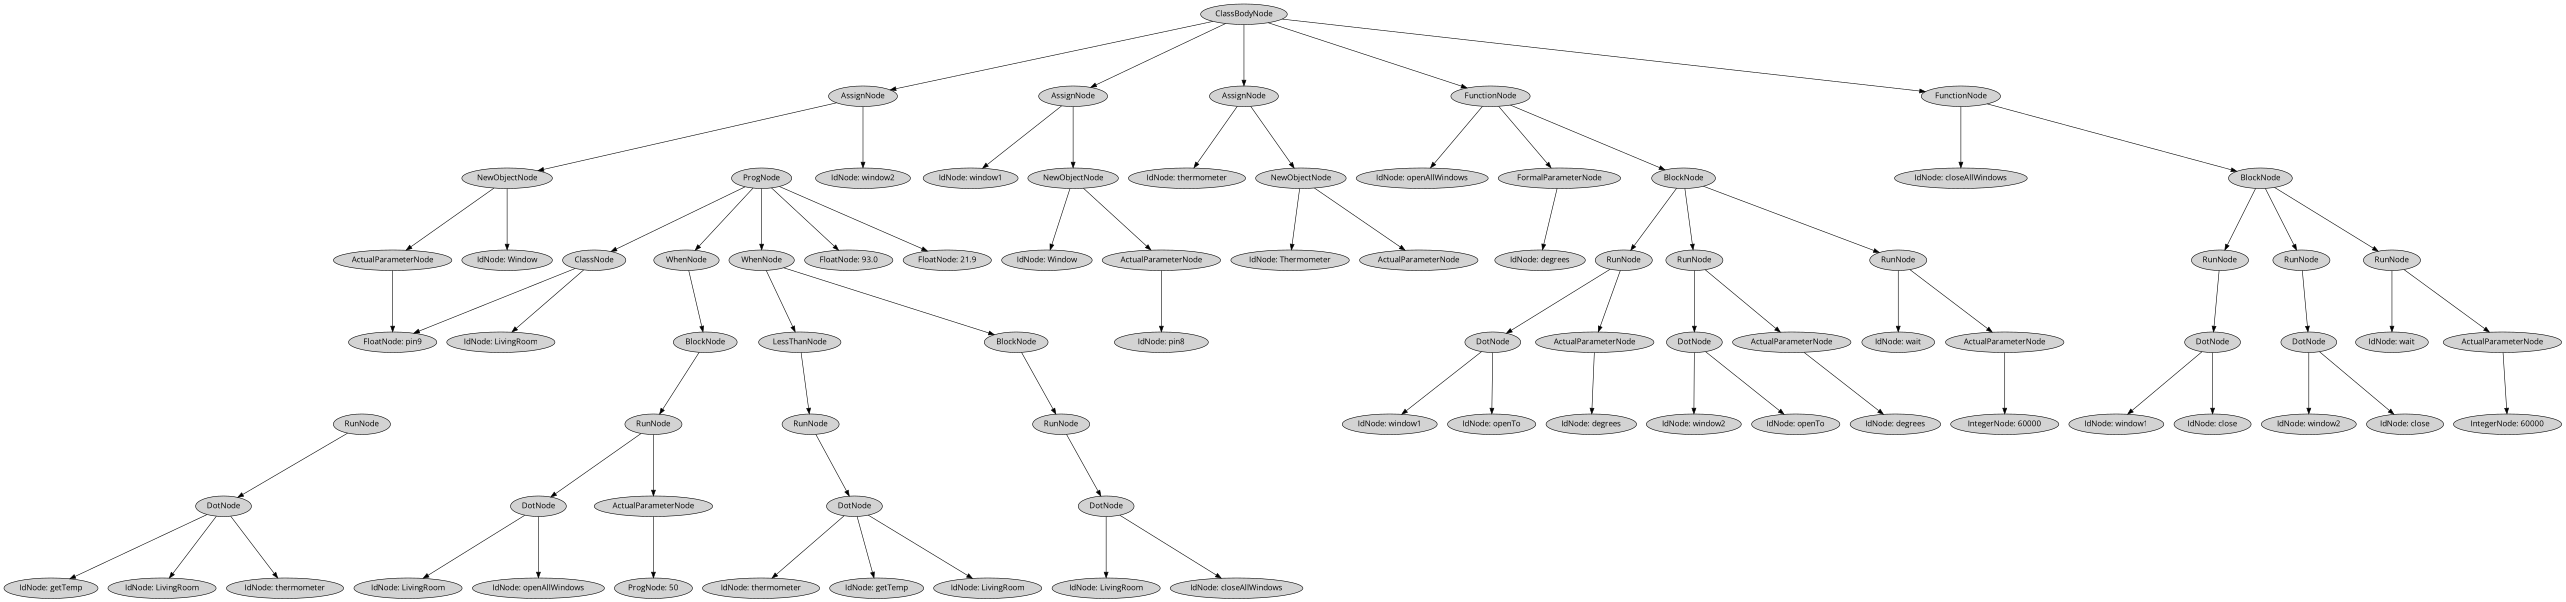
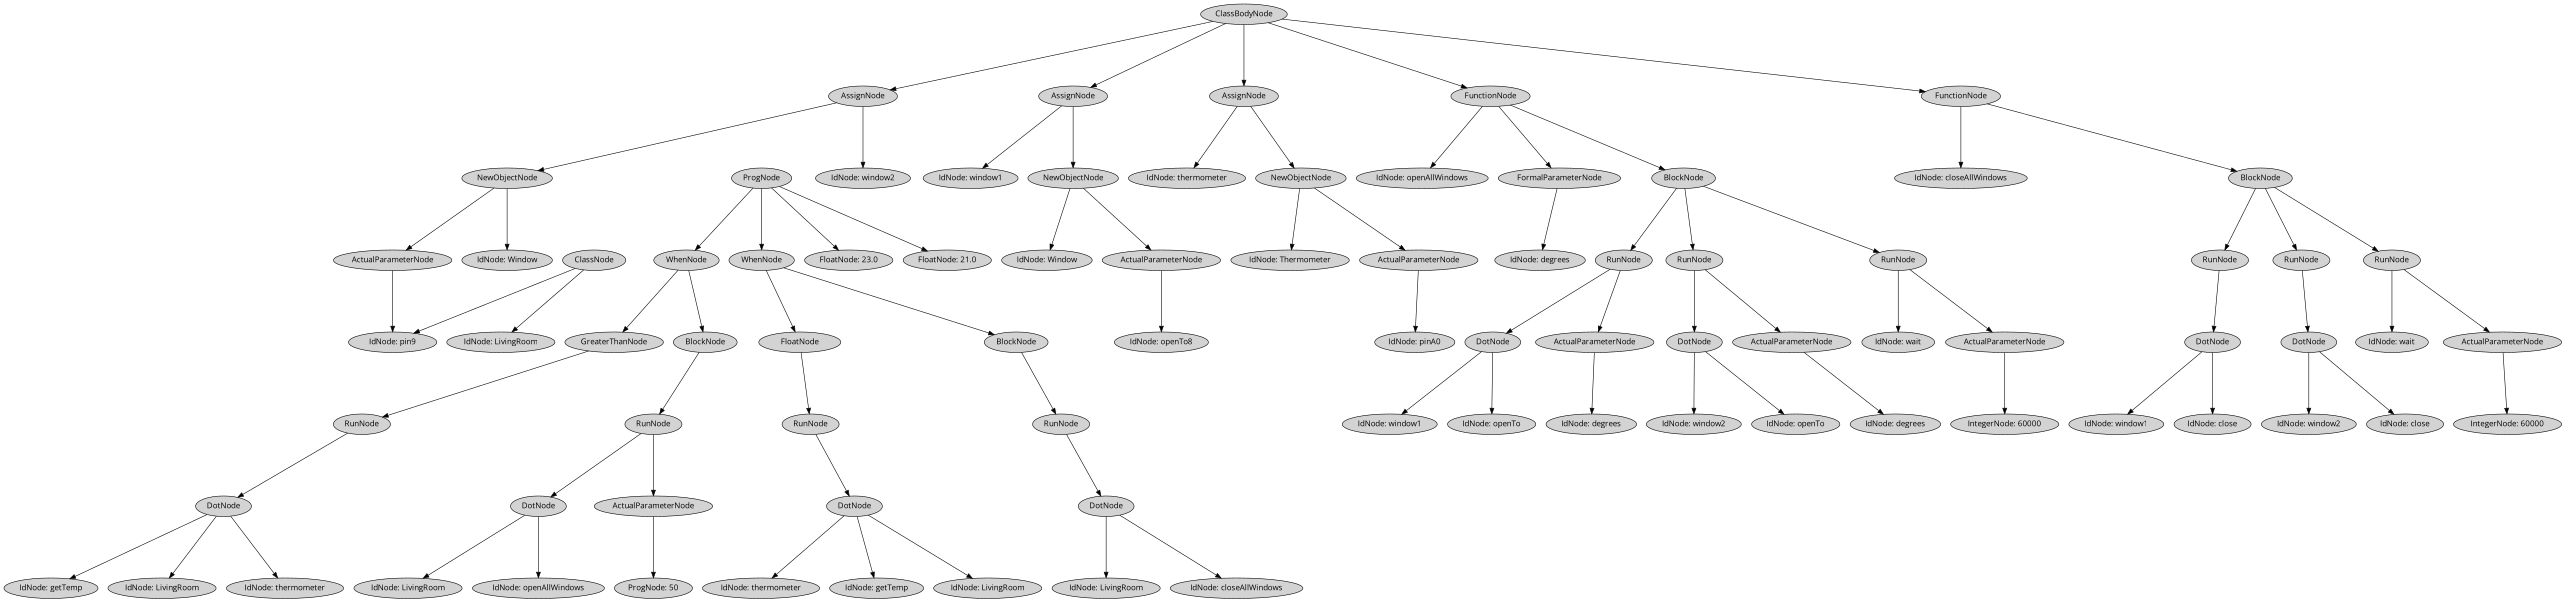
edge "ProgNode" -> "ClassNode": removed
node "FloatNode: 93.0": label "FloatNode: 93.0" -> "FloatNode: 23.0"
node "FloatNode: 21.9": label "FloatNode: 21.9" -> "FloatNode: 21.0"
node "FloatNode: pin9": label "FloatNode: pin9" -> "IdNode: pin9"
node "GreaterThanNode": added
node "LessThanNode": label "LessThanNode" -> "FloatNode"
node "IdNode: pin8": label "IdNode: pin8" -> "IdNode: openTo8"
node "IdNode: pinA0": added
